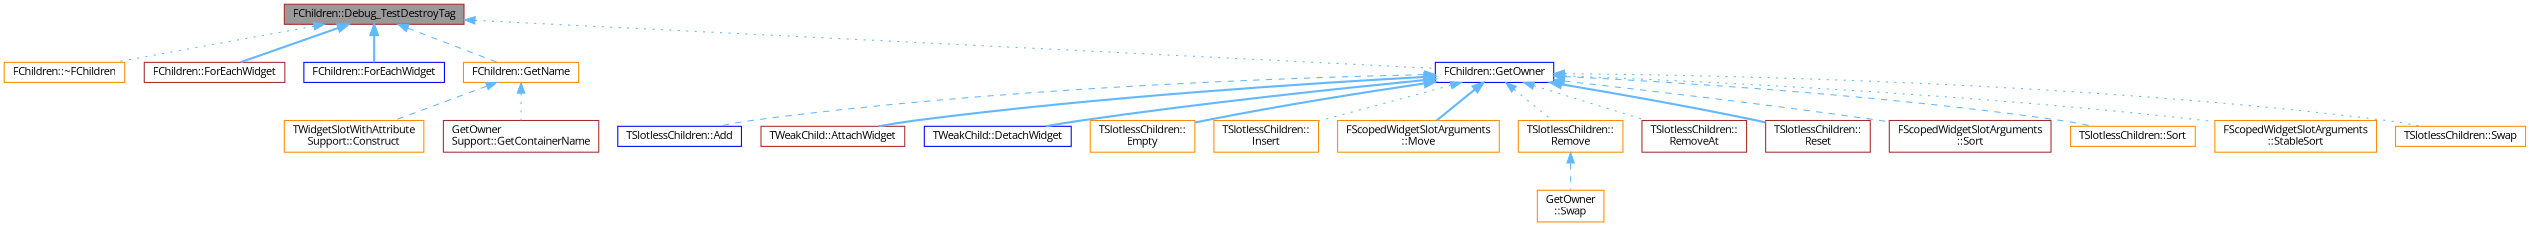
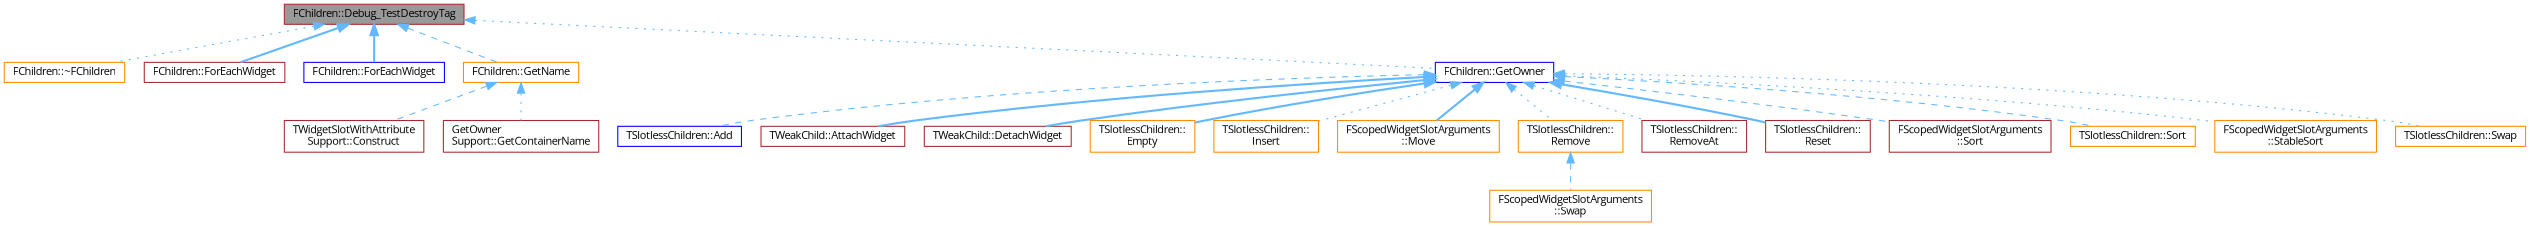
node "TWidgetSlotWithAttribute Support::Construct": color darkorange -> brown
node "TWeakChild::DetachWidget": color blue -> brown
node "GetOwner ::Swap": label "GetOwner ::Swap" -> "FScopedWidgetSlotArguments ::Swap"
